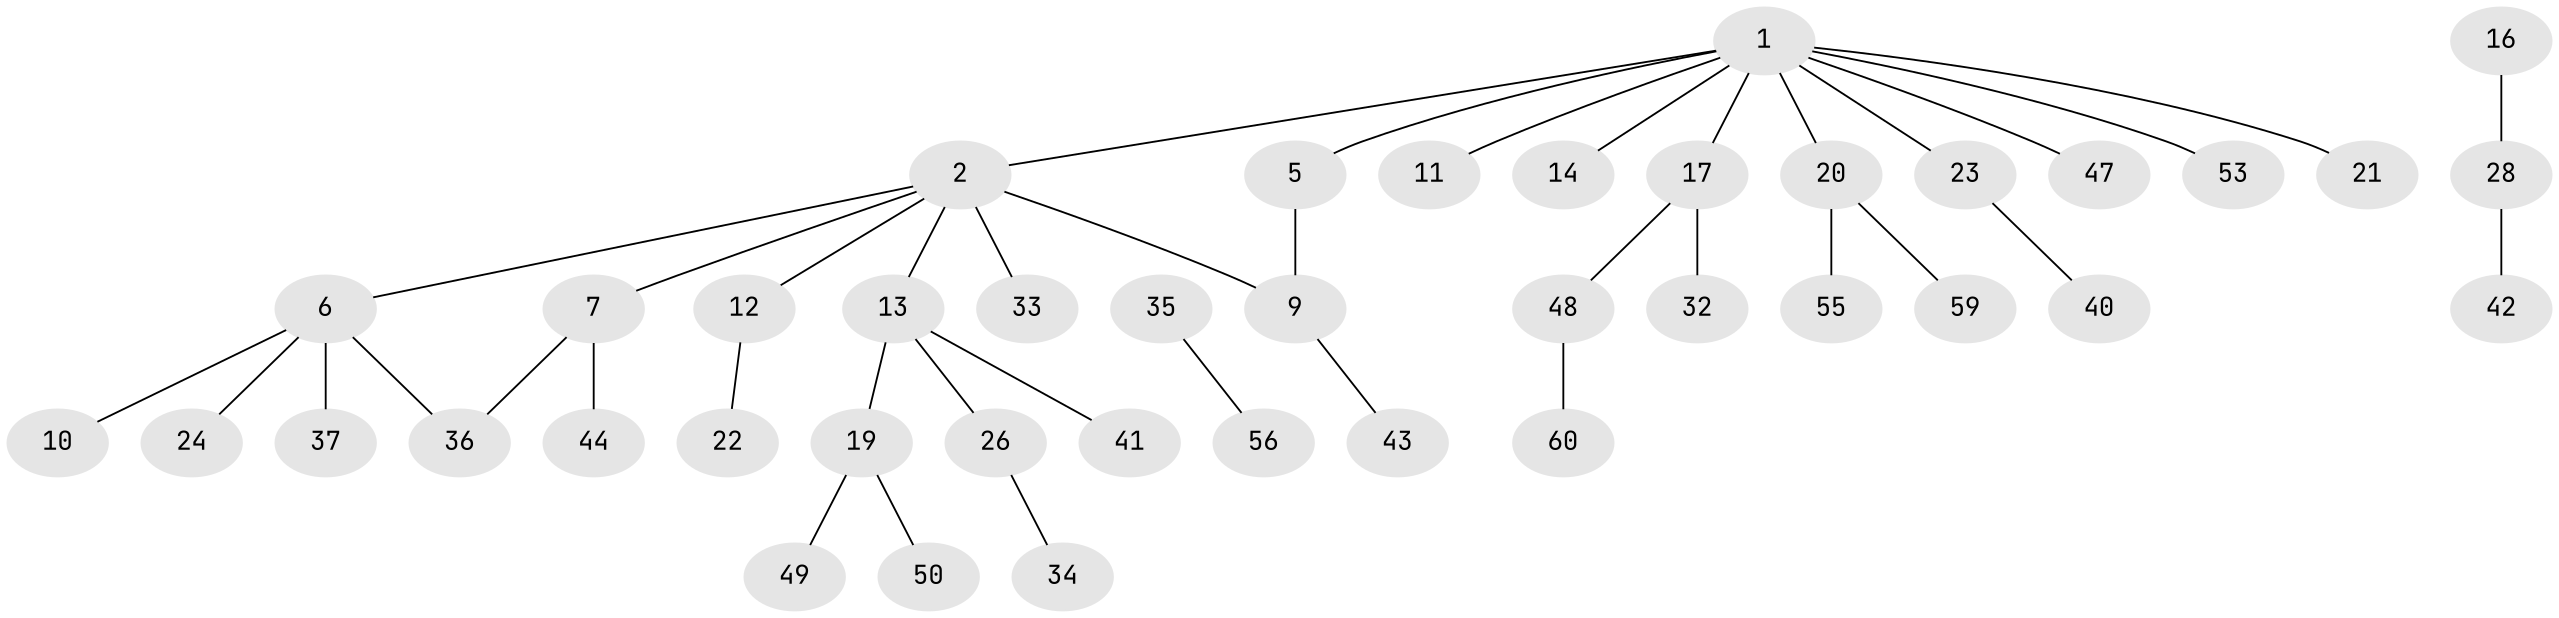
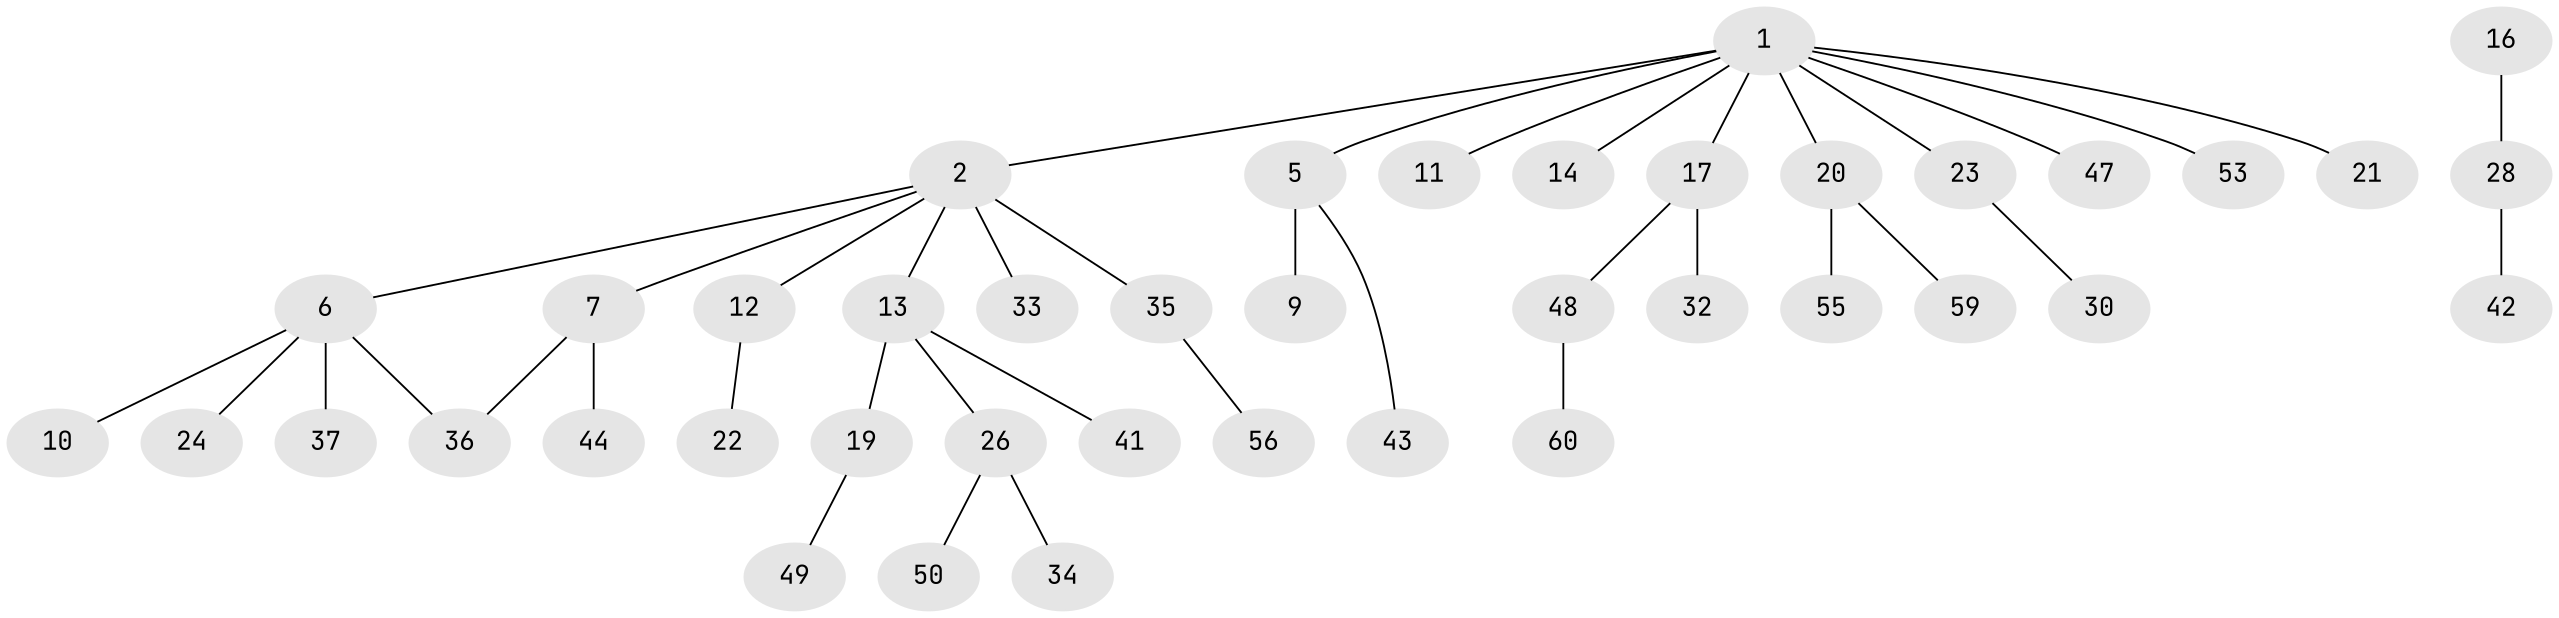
edge "2" -- "9": now "2" -- "35"
node "40": label "40" -> "30"
edge "9" -- "43": now "5" -- "43"
edge "19" -- "50": now "26" -- "50"
